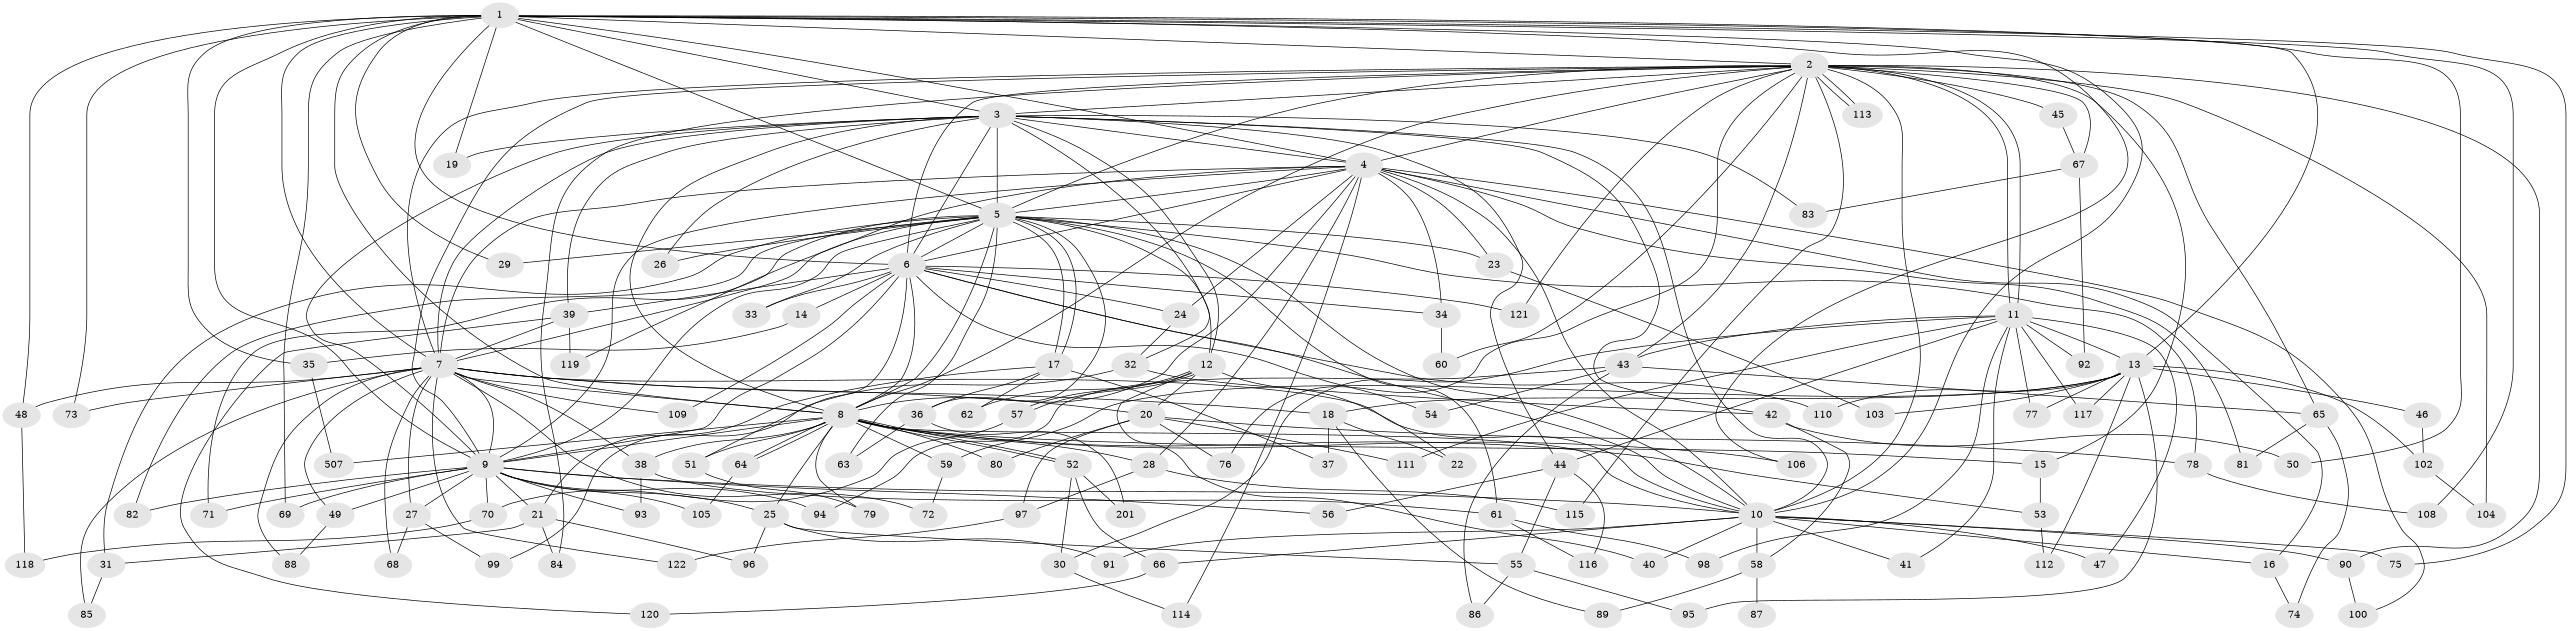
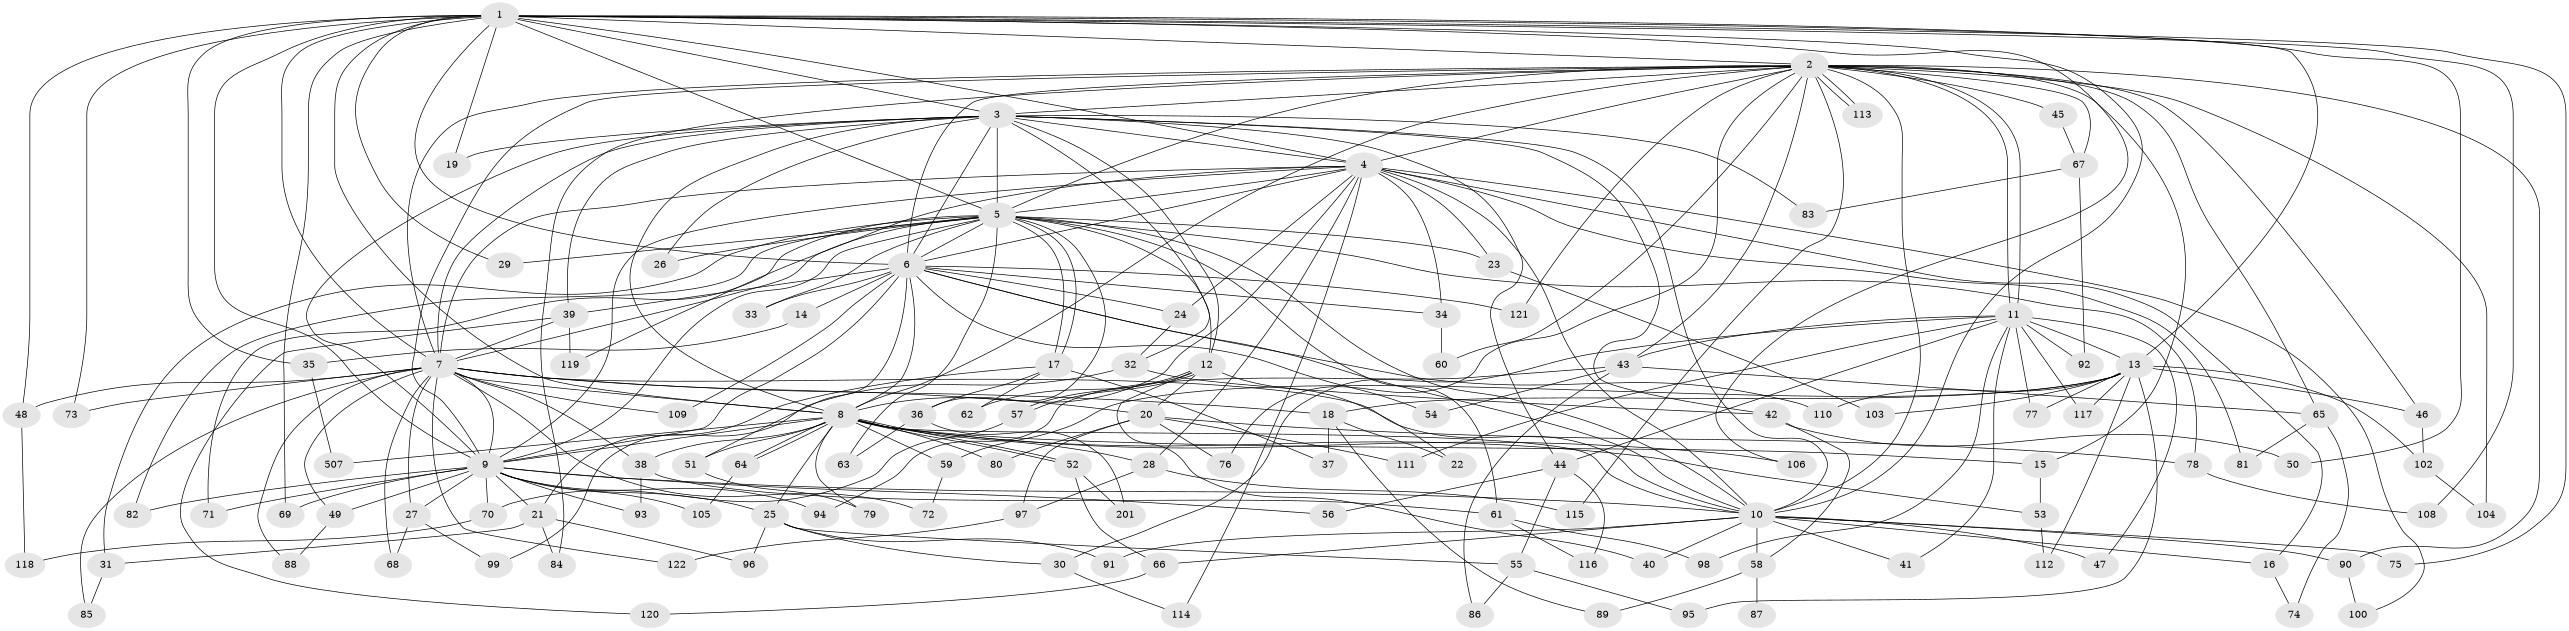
edge "2" -- "46": added
edge "5" -- "8": removed
edge "52" -- "30": now "25" -- "30"
